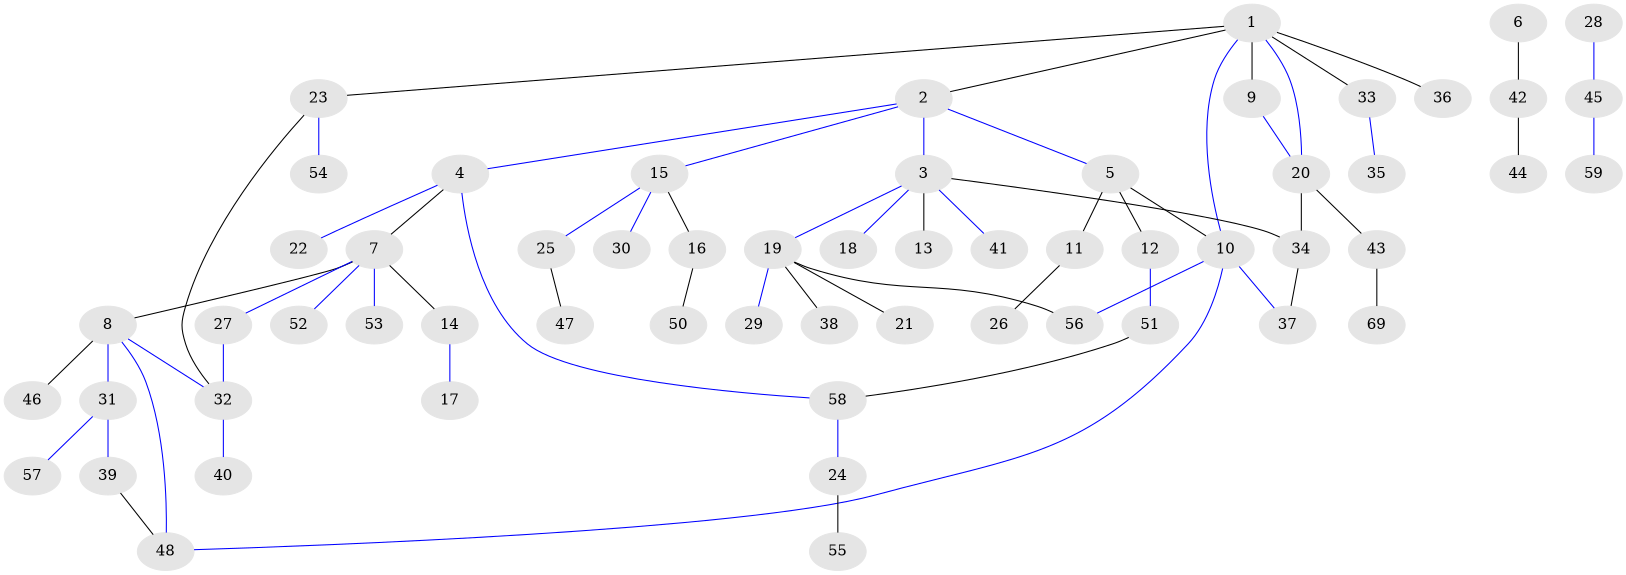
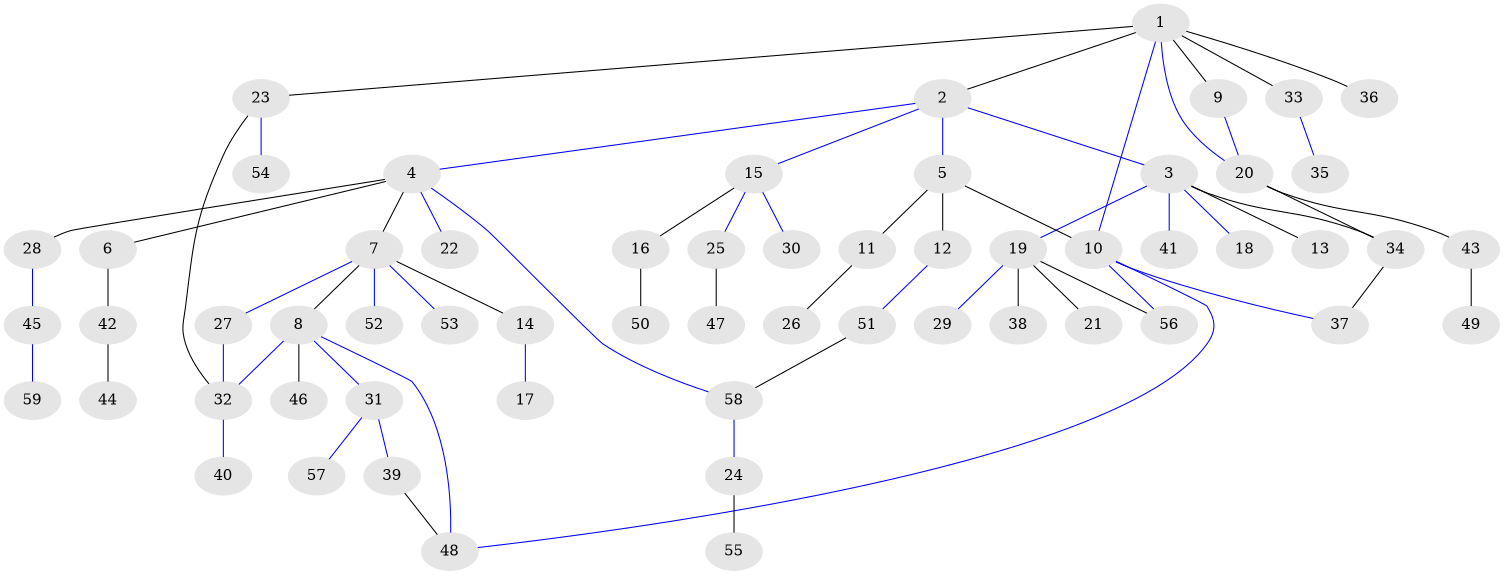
edge "4" -- "28": added
edge "4" -- "6": added
node "69": label "69" -> "49"
